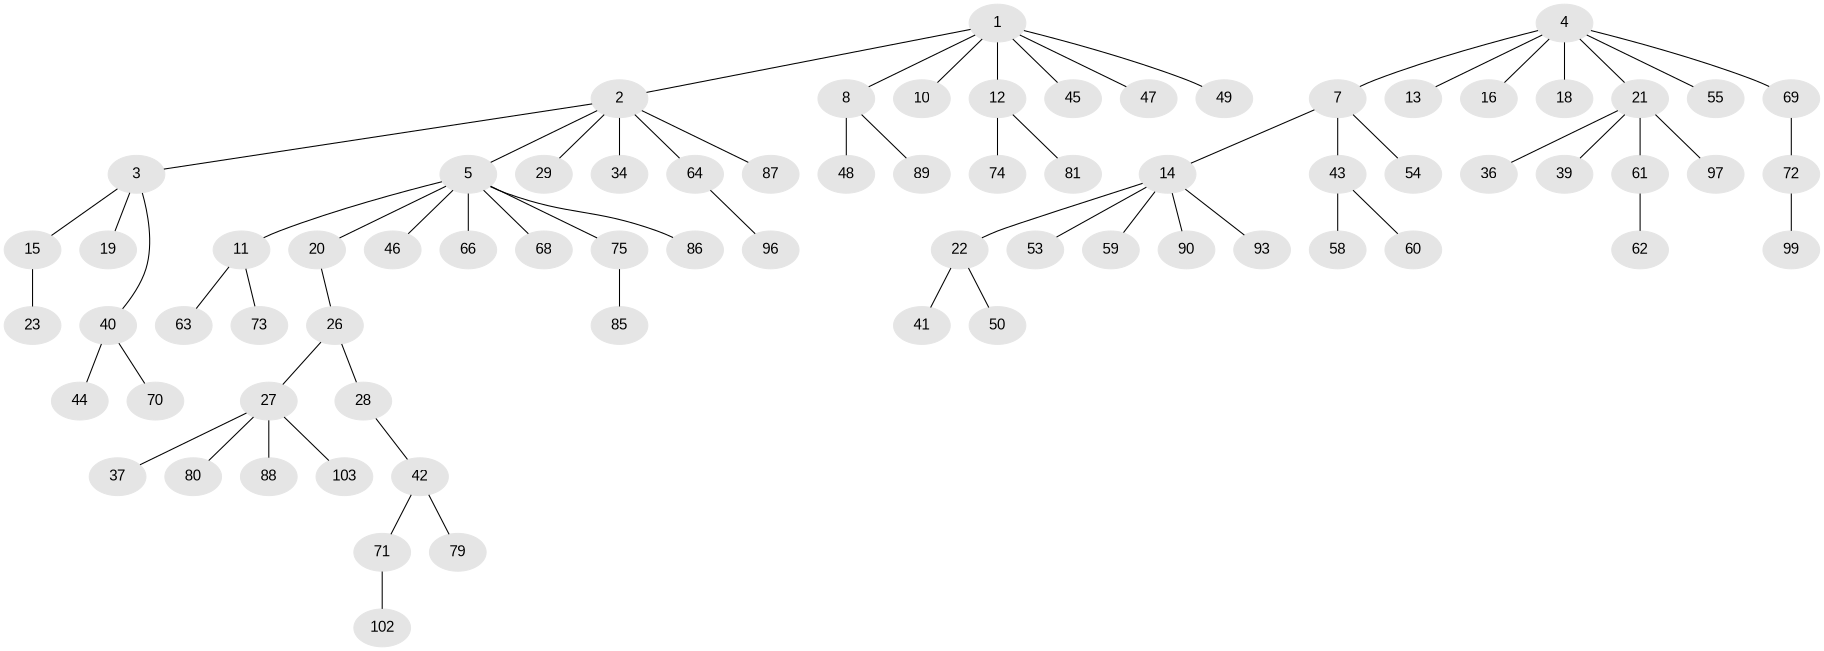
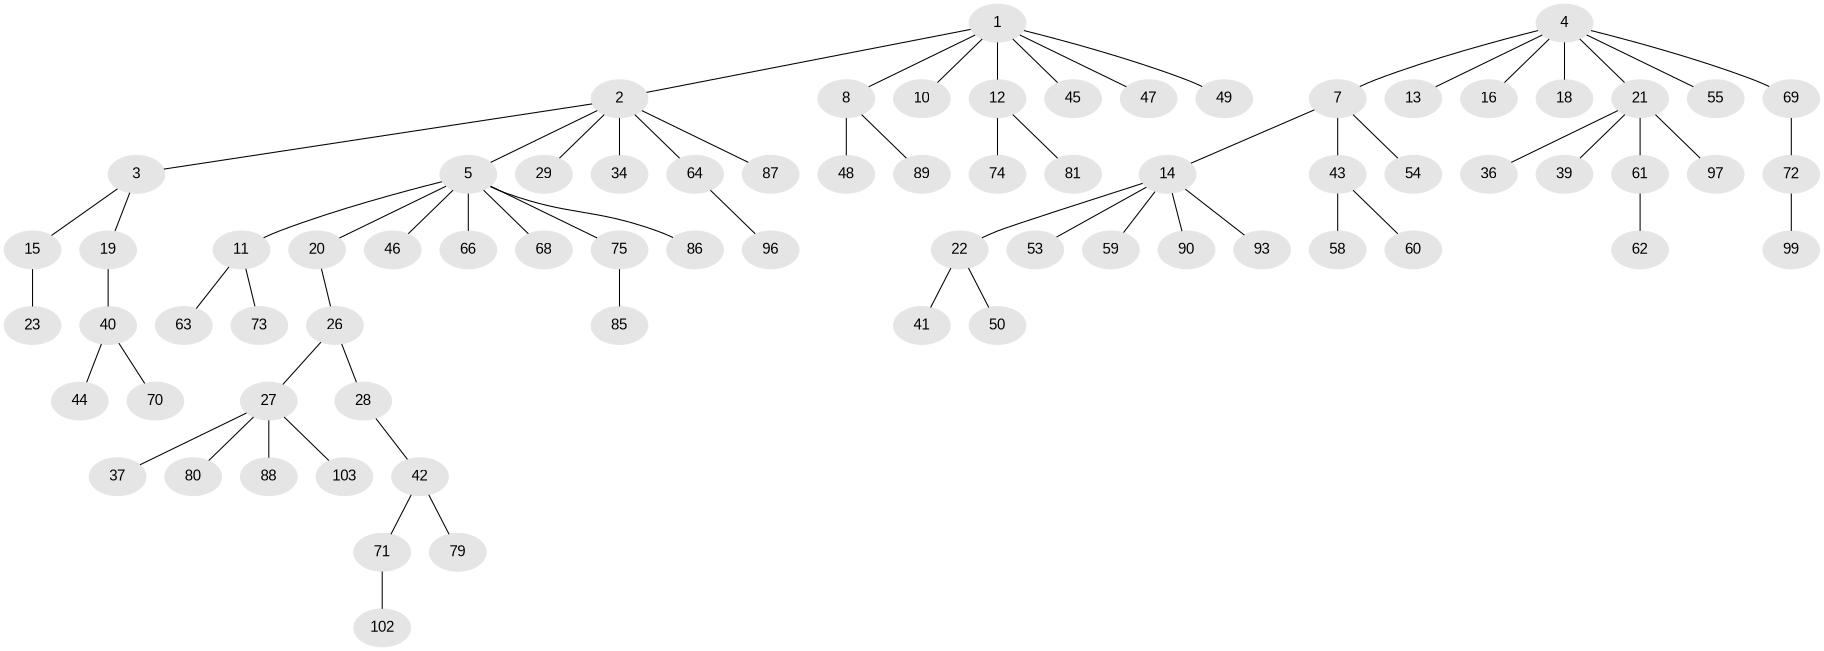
edge "3" -- "40": now "19" -- "40"
